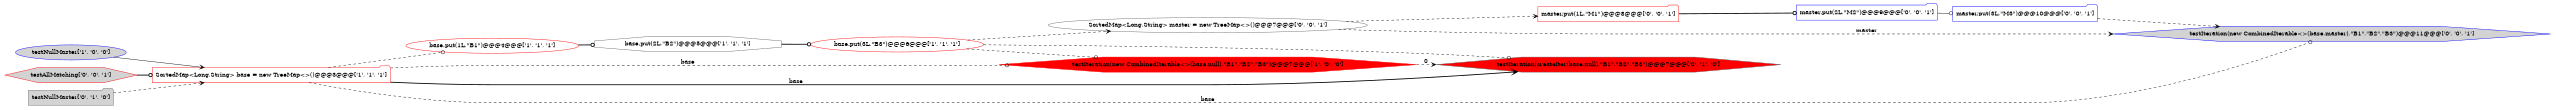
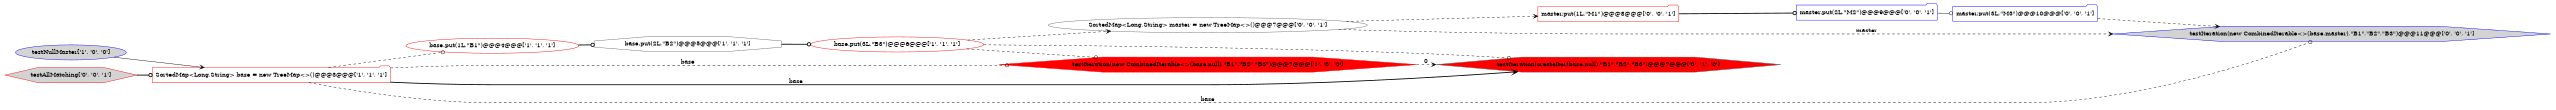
node "testNullMaster['0', '1', '0']": removed
